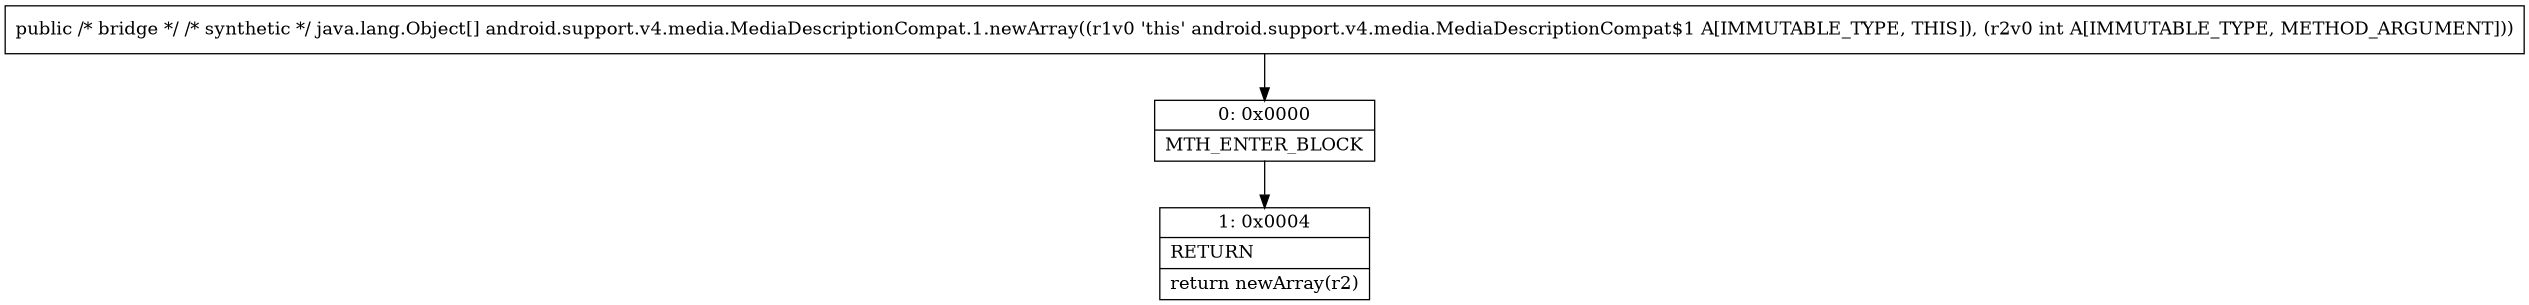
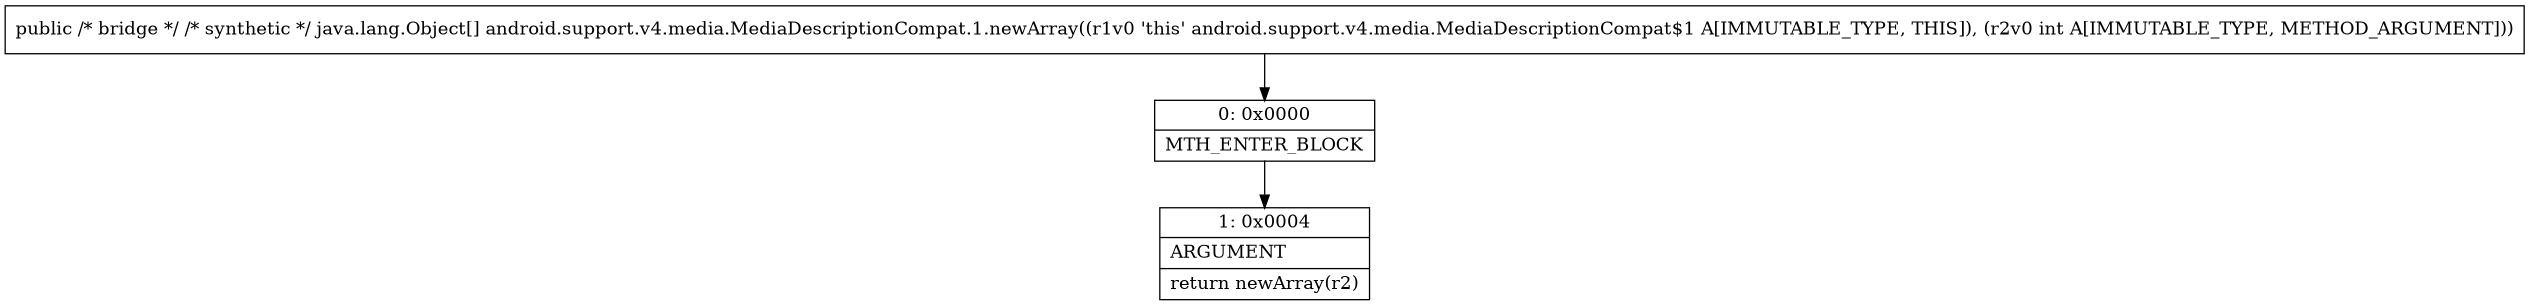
node "1: 0x0004": text "RETURN" -> "ARGUMENT"
